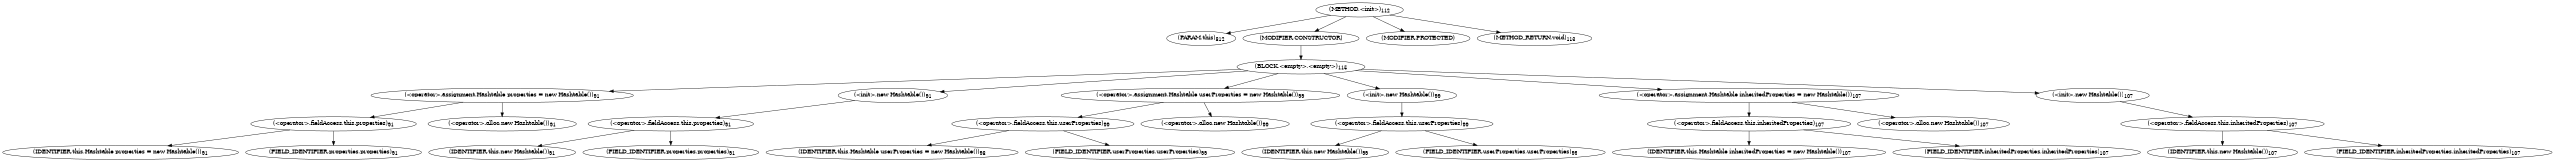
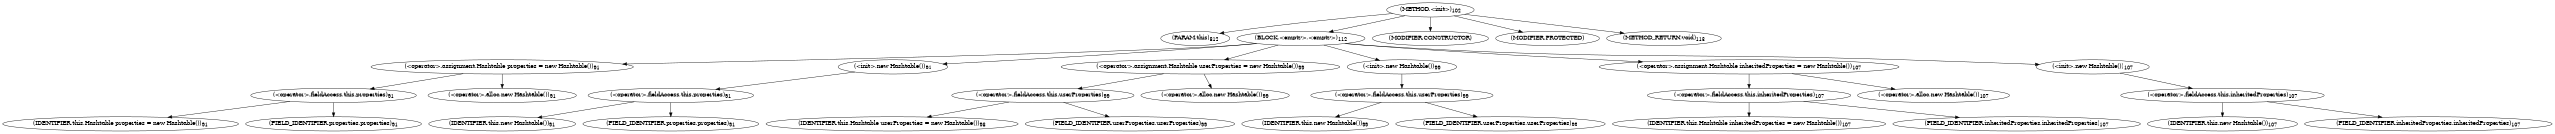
node "(METHOD,<init>)": text "112" -> "102"
edge "(MODIFIER,CONSTRUCTOR)" -> "(BLOCK,<empty>,<empty>)": now "(METHOD,<init>)" -> "(BLOCK,<empty>,<empty>)"
node "(BLOCK,<empty>,<empty>)": text "115" -> "112"
